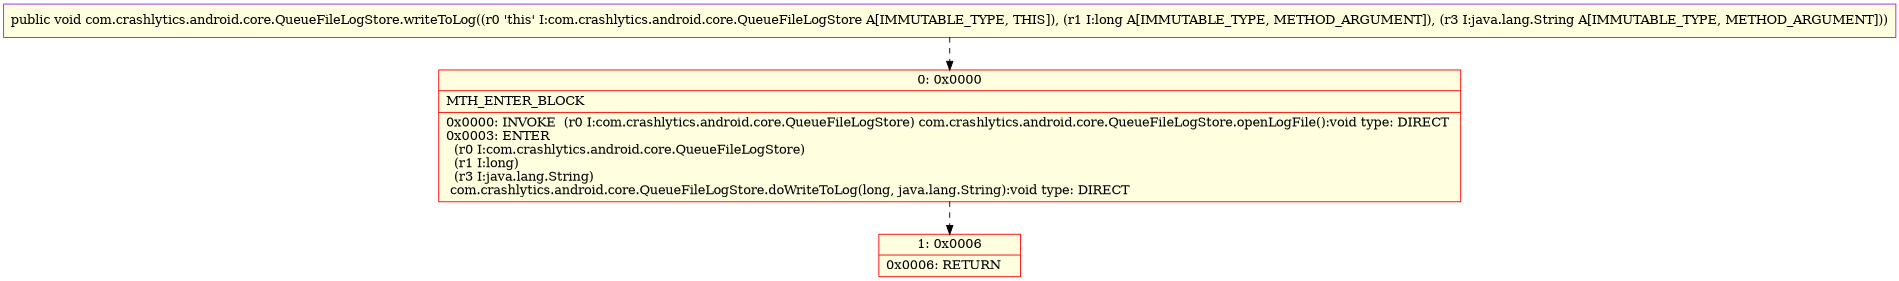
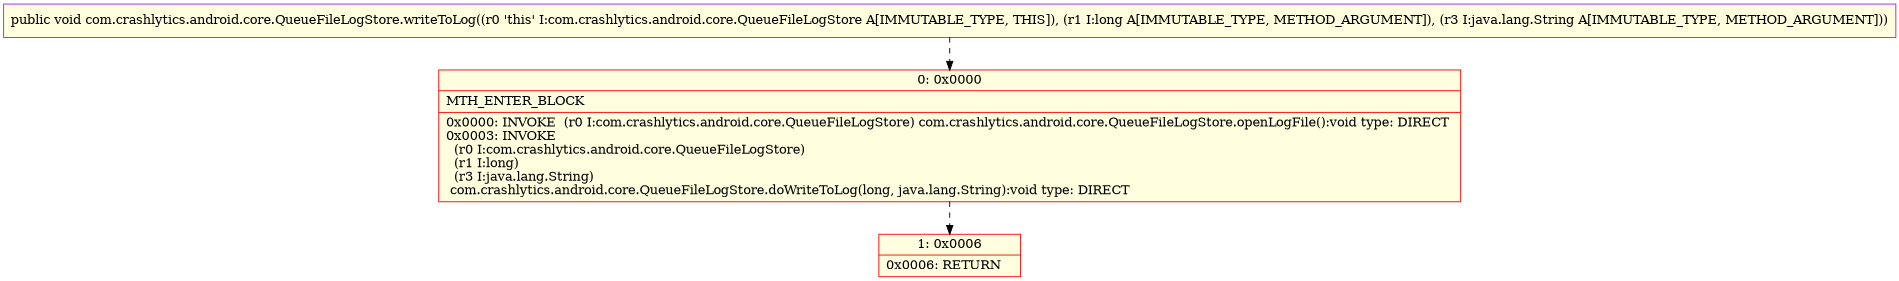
node "0: 0x0000": text "0x0003: ENTER" -> "0x0003: INVOKE"
